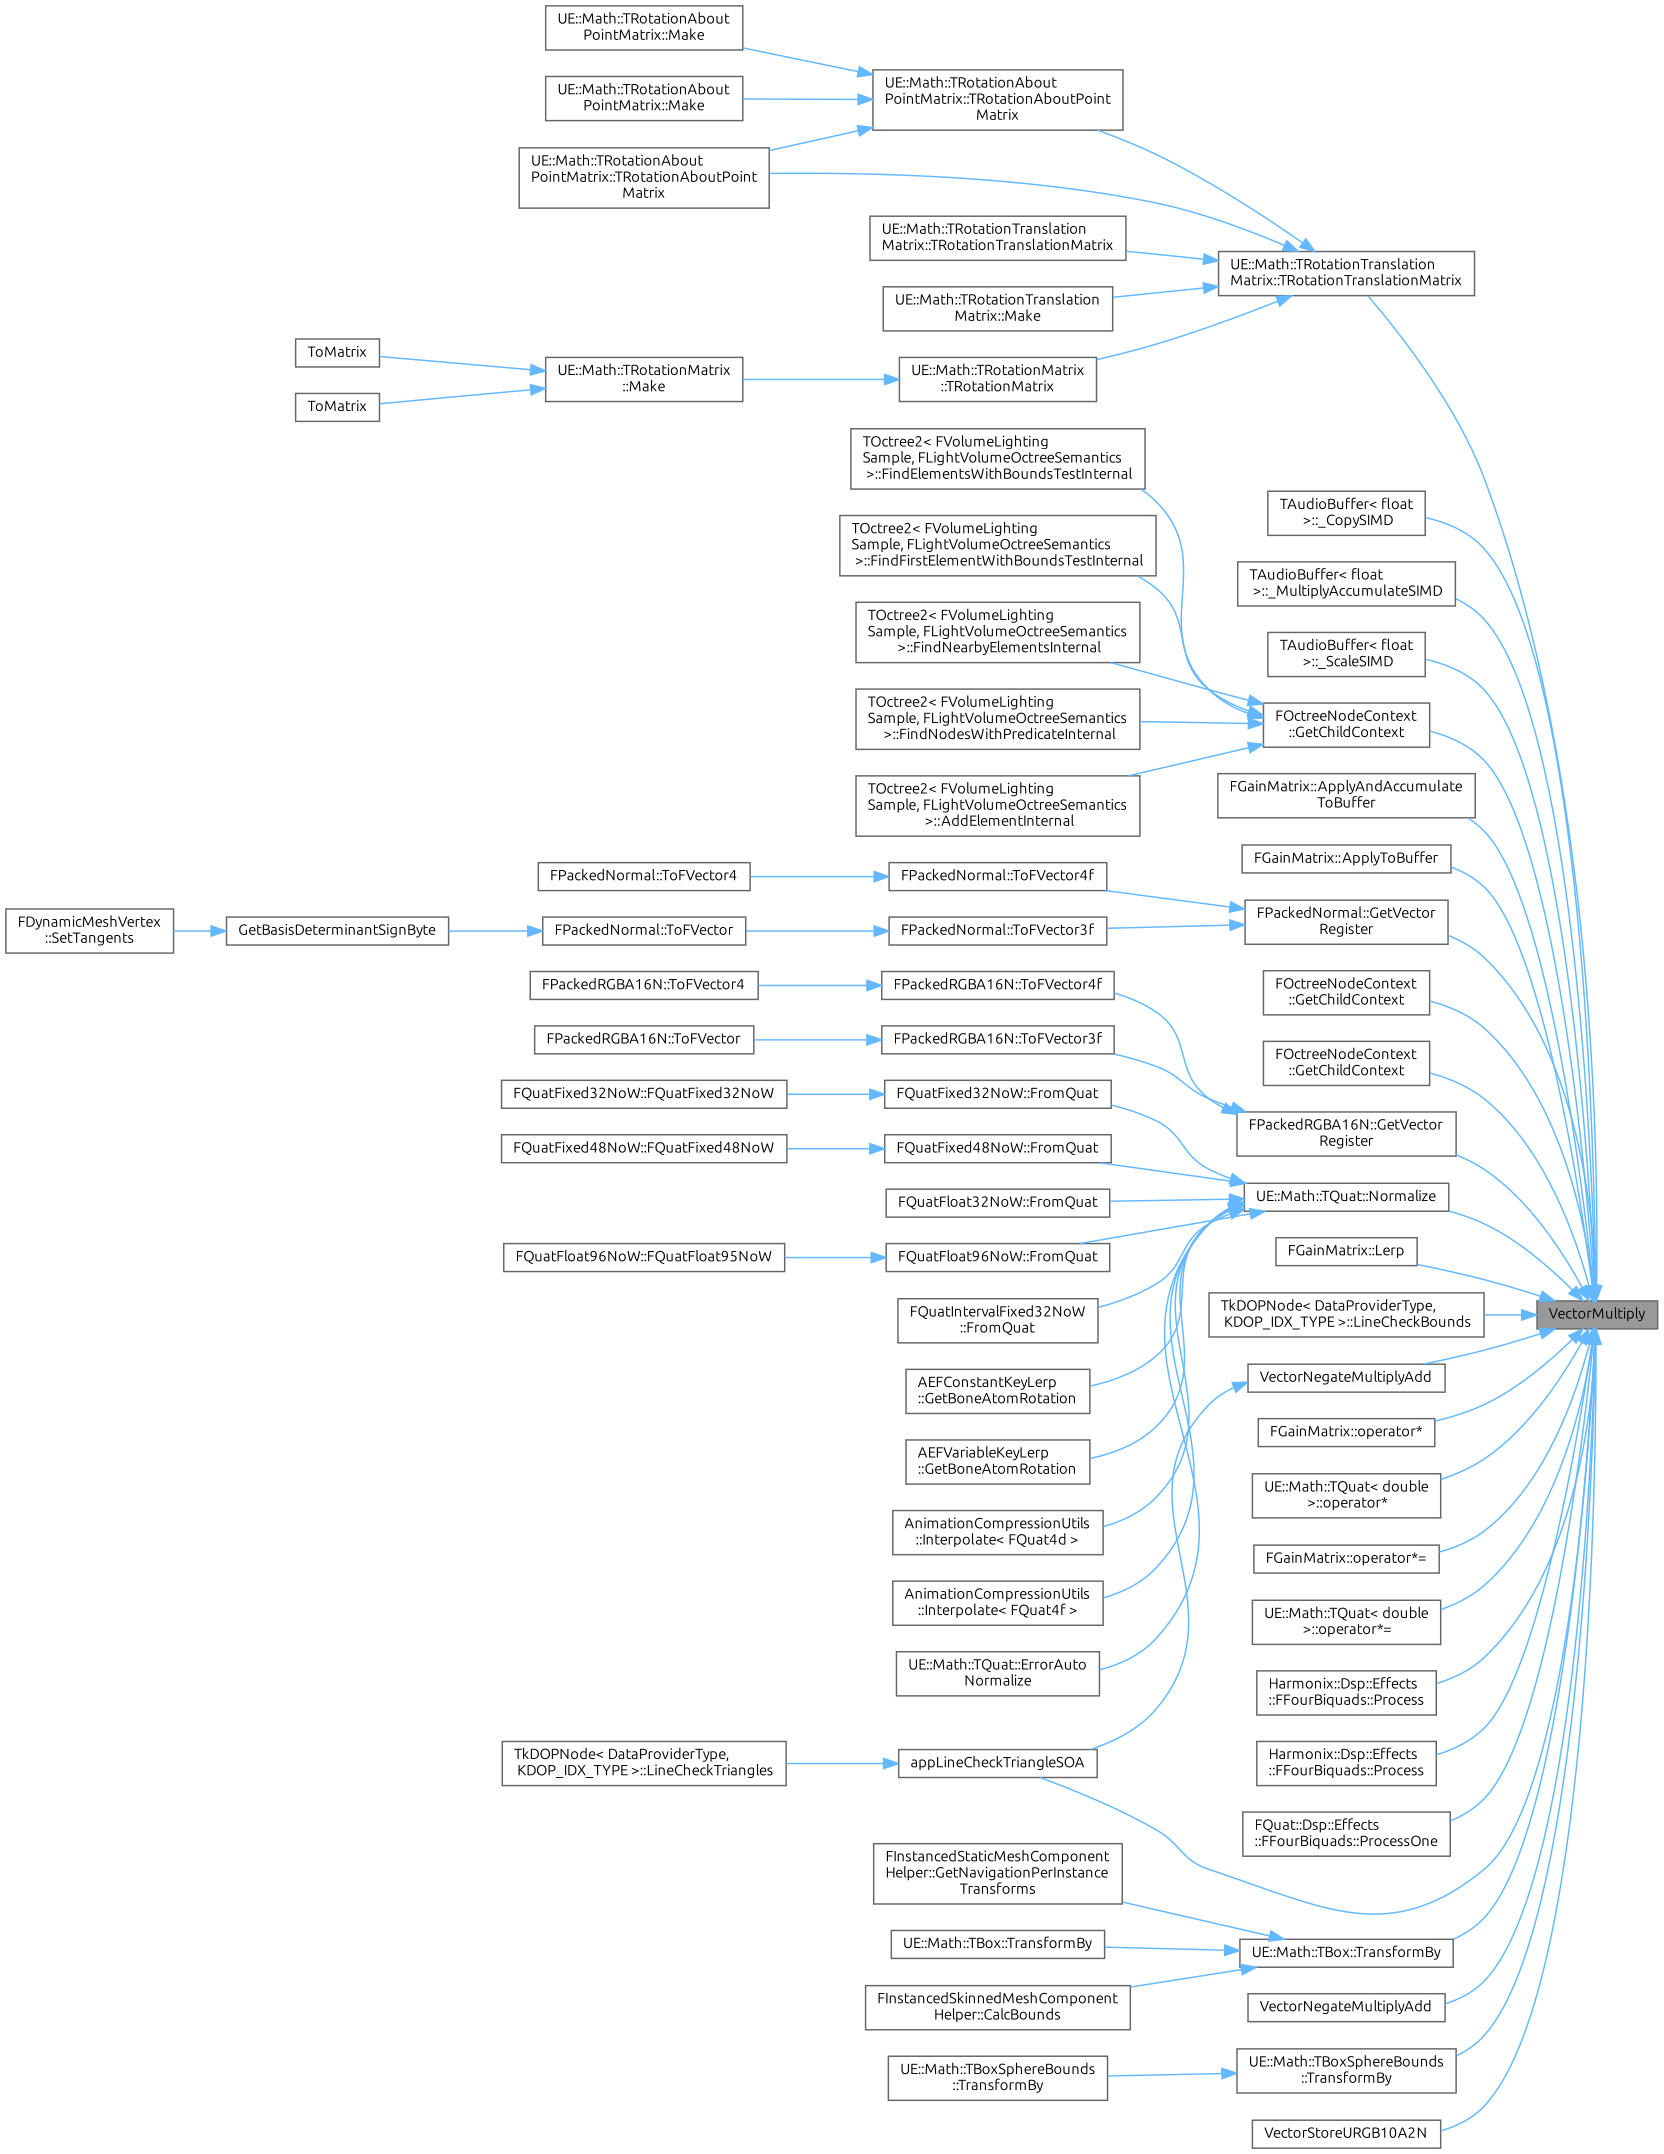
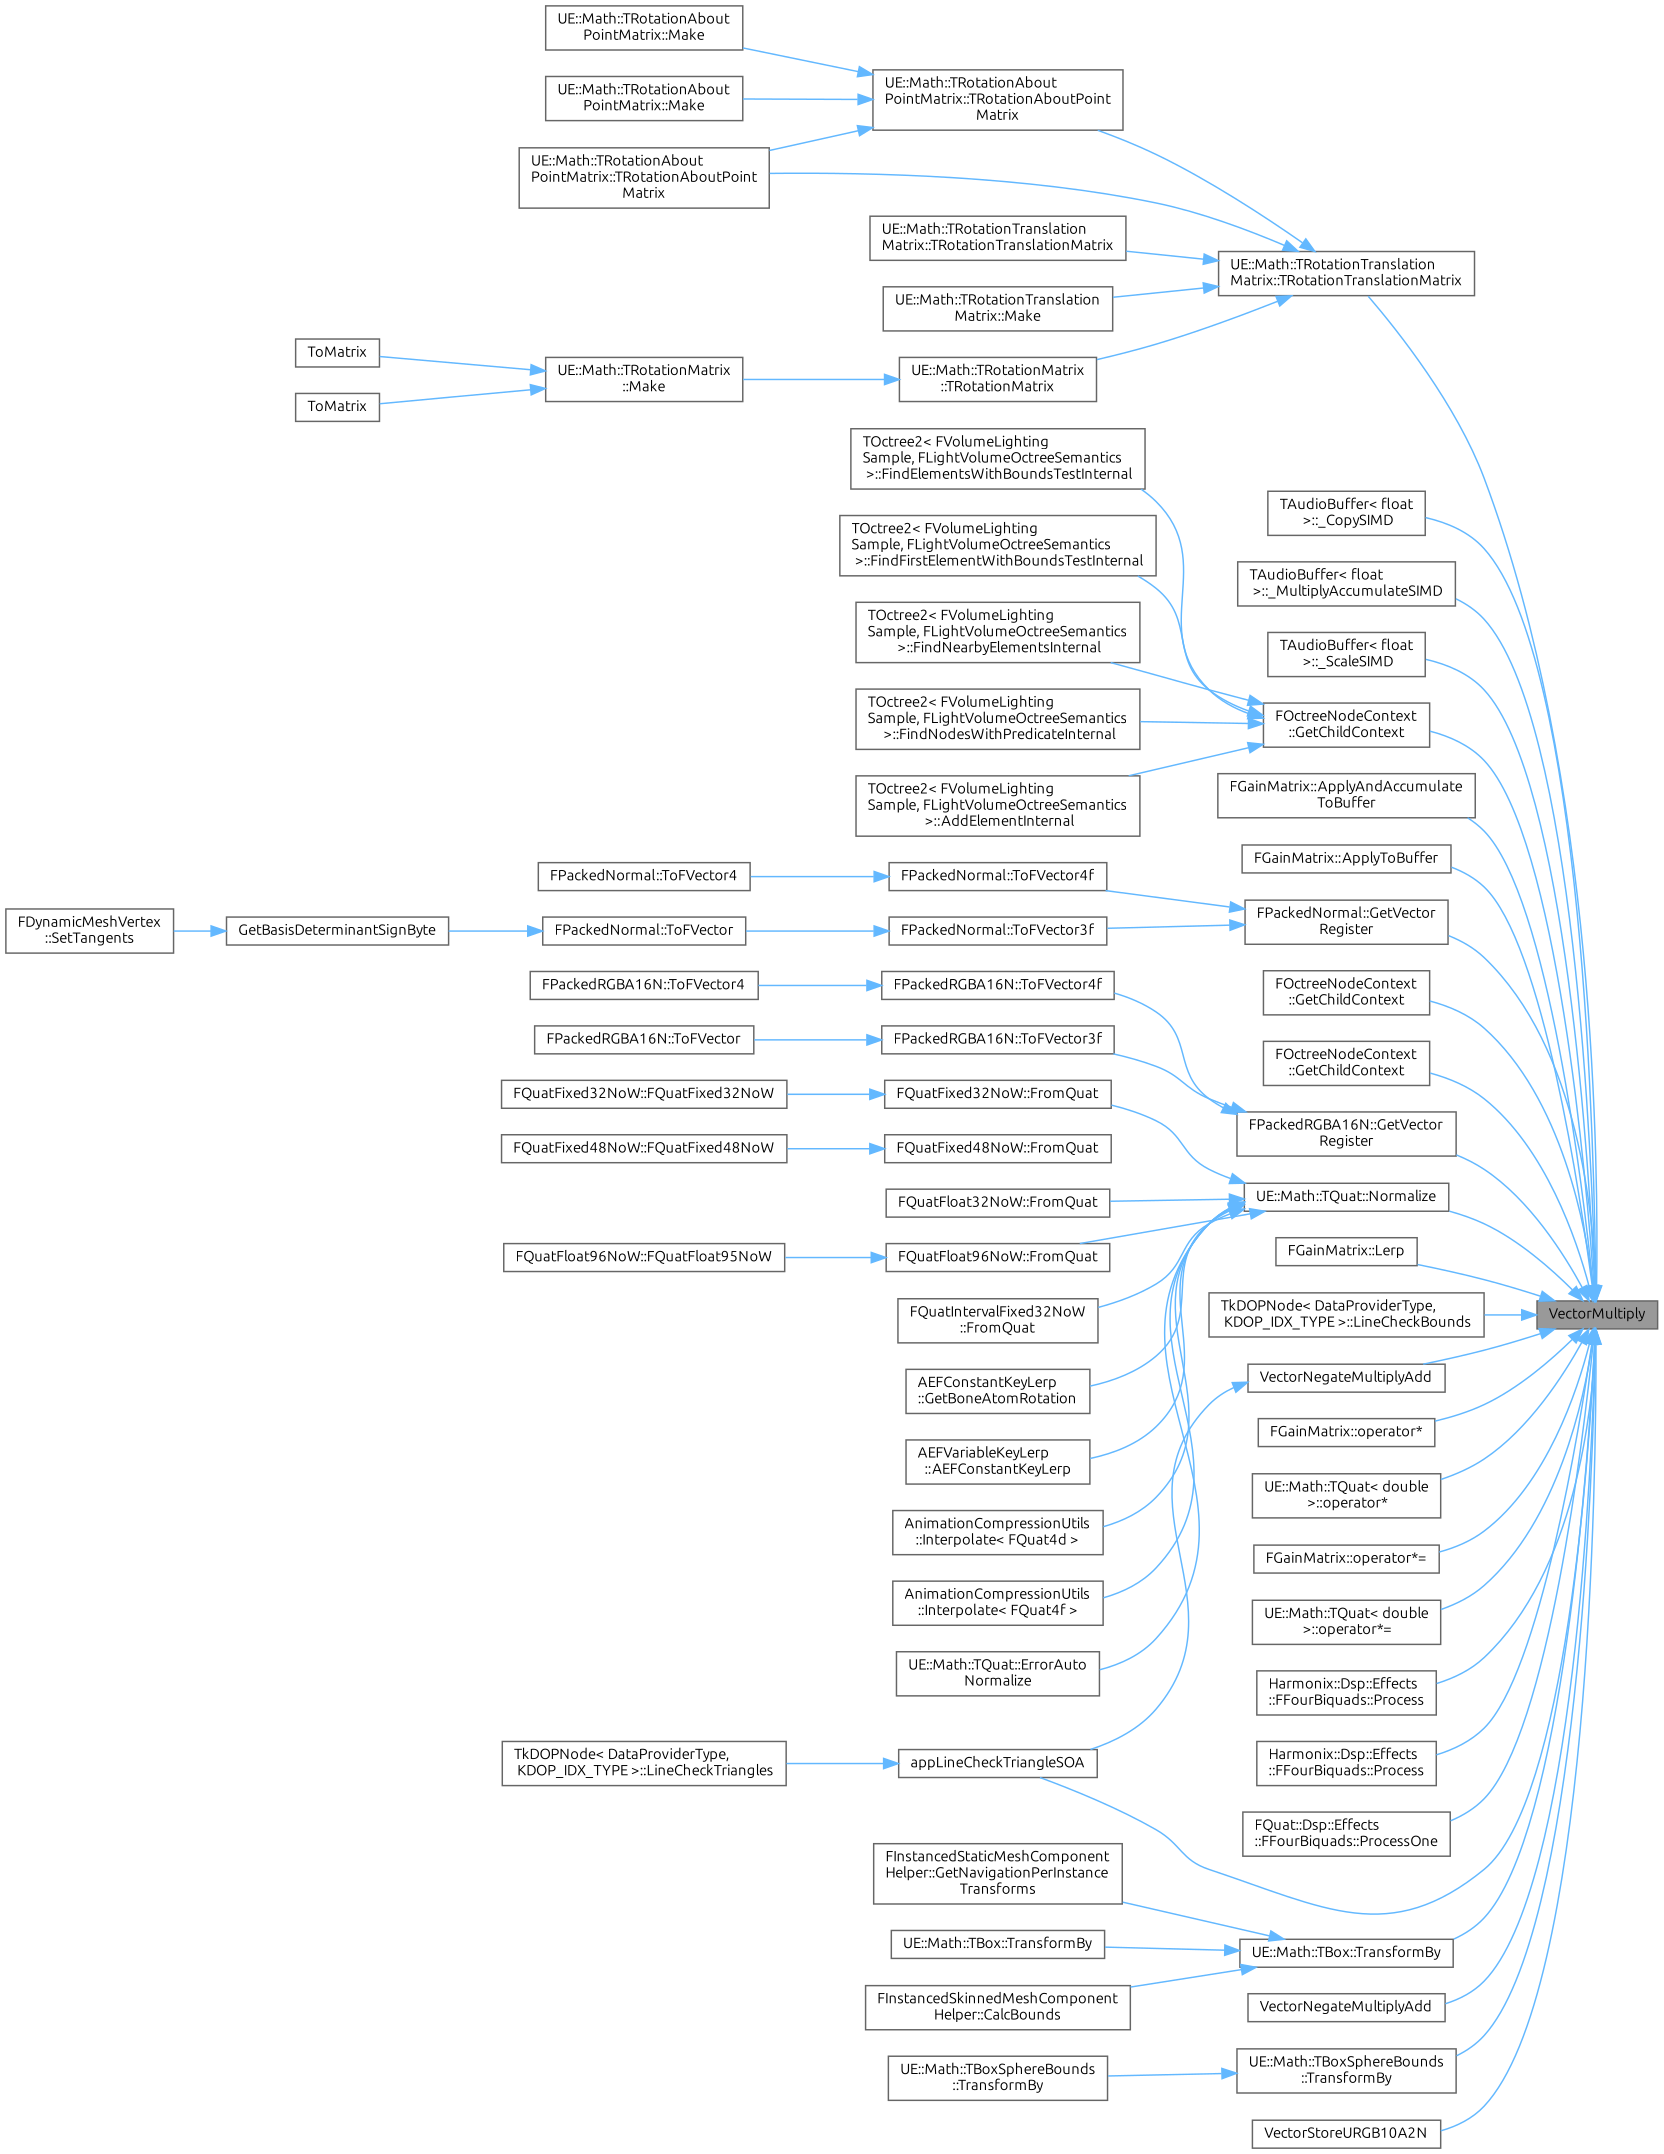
edge "FQuatFixed48NoW::FromQuat" -> "UE::Math::TQuat::Normalize": removed
node "AEFVariableKeyLerp ::GetBoneAtomRotation": label "AEFVariableKeyLerp ::GetBoneAtomRotation" -> "AEFVariableKeyLerp ::AEFConstantKeyLerp"
